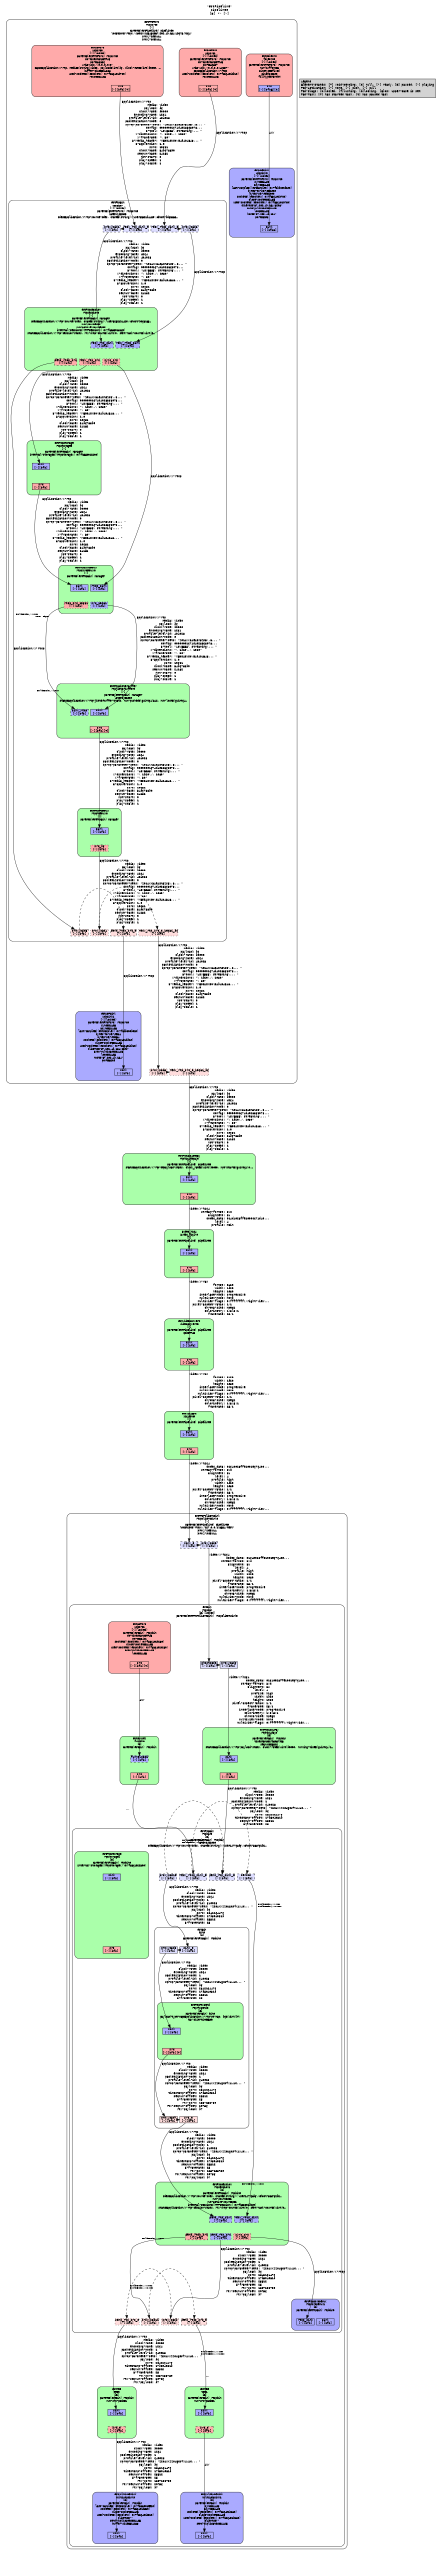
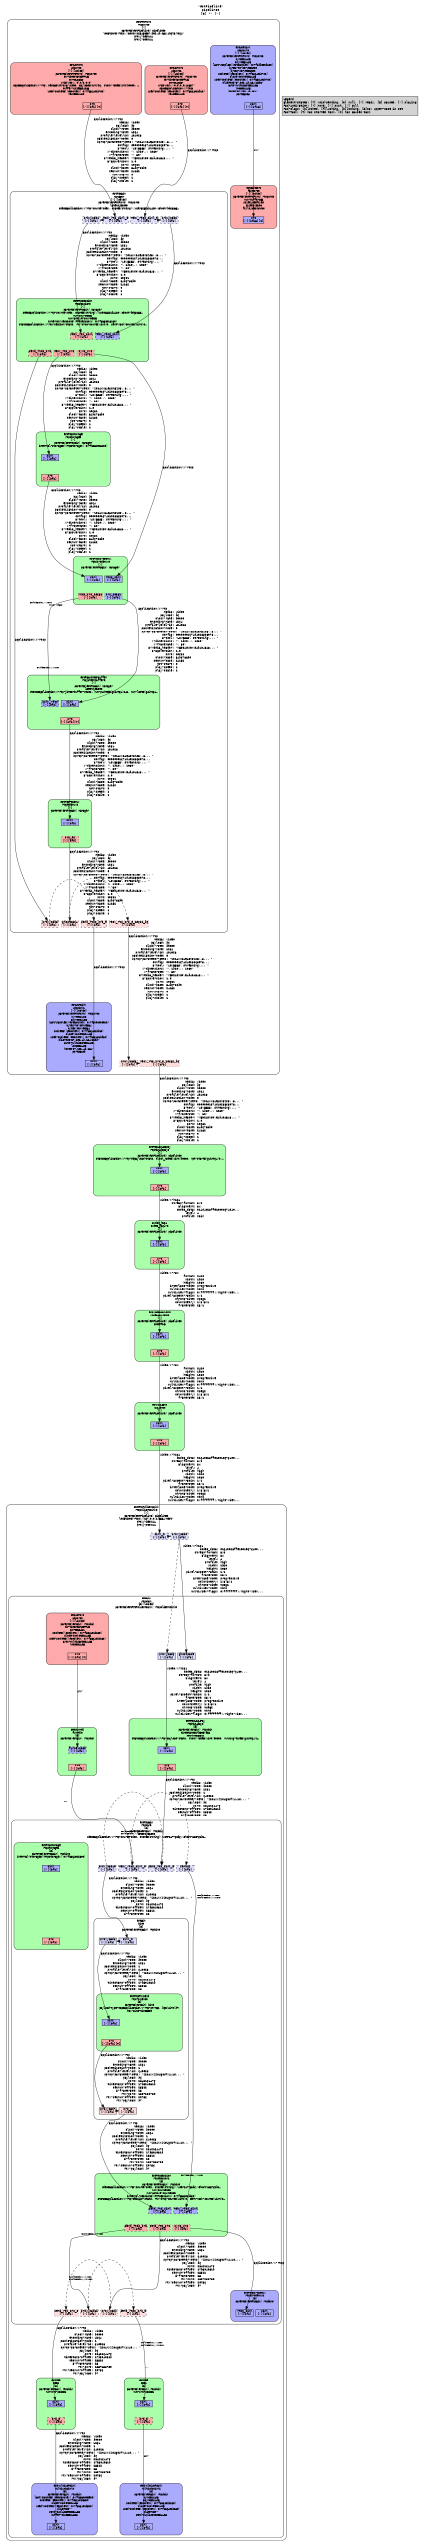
edge "src [>][bfbE][t]" -> "sink [>][bfbE]": reversed
node "recv_rtp_sink [>][bfb]": fillcolor #aaaaff -> #ffaaaa
node "proxypad4 [>][bfb]": label "proxypad4 [>][bfb]" -> "ghostpad4 [>][bfb]"
edge "ghostpad0 [>][bfb]" -> "proxypad6 [>][bfb]": now "proxypad0 [>][bfb]" -> "proxypad6 [>][bfb]"
node "send_rtp_src [>][bfb]": fillcolor #aaaaff -> #ffaaaa
